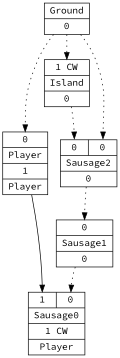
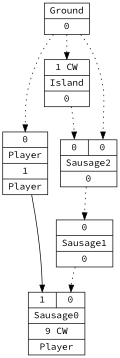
node "1": text "1 CW" -> "9 CW"
